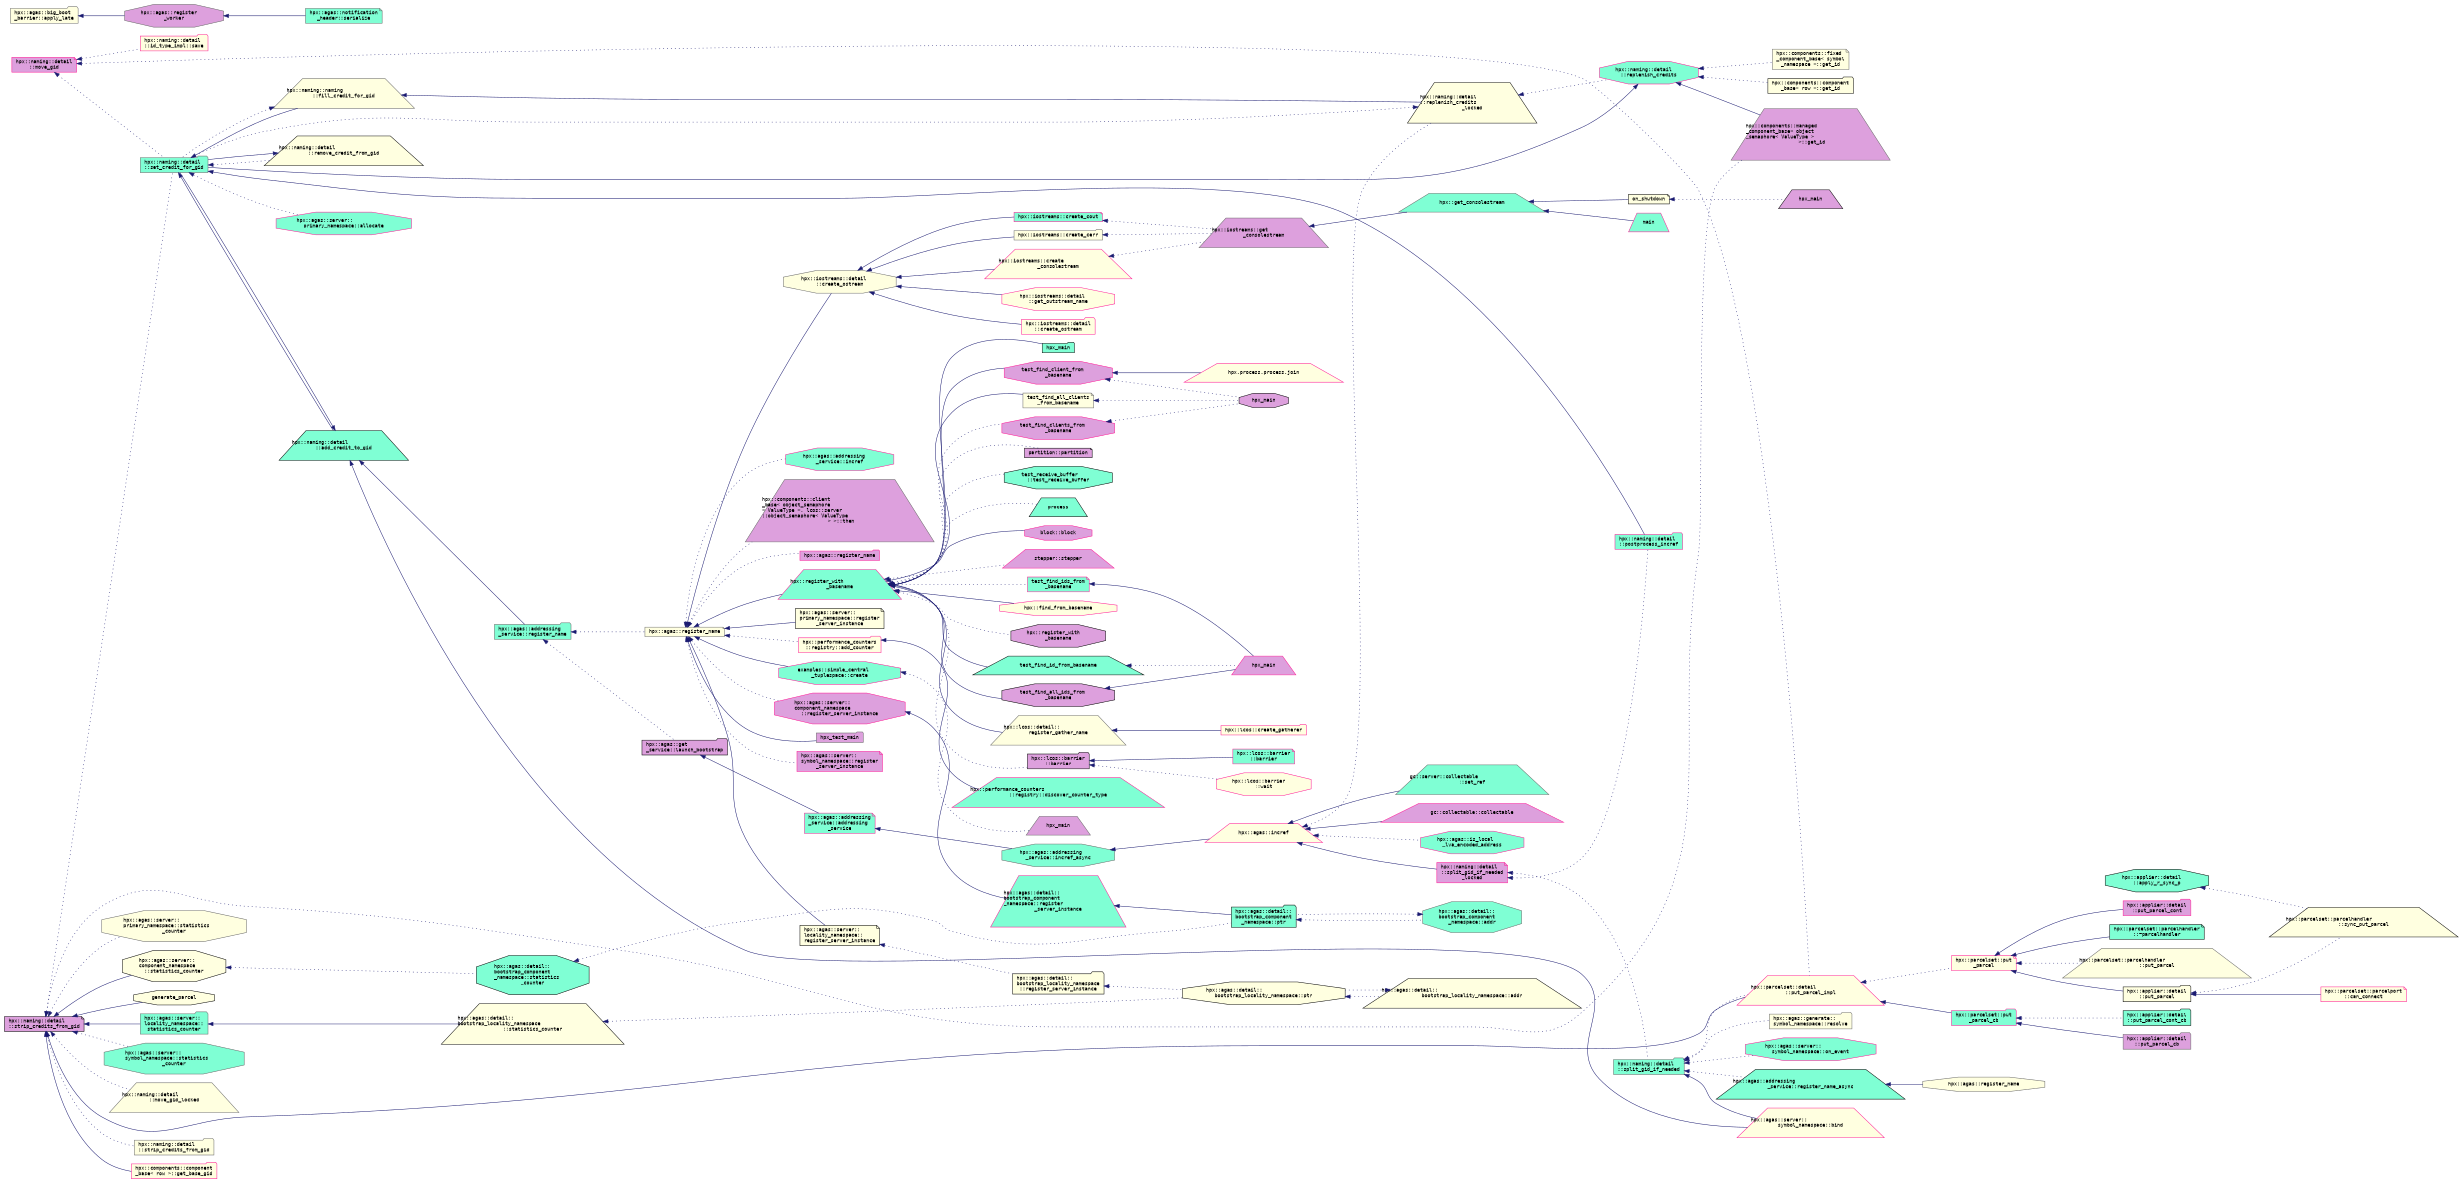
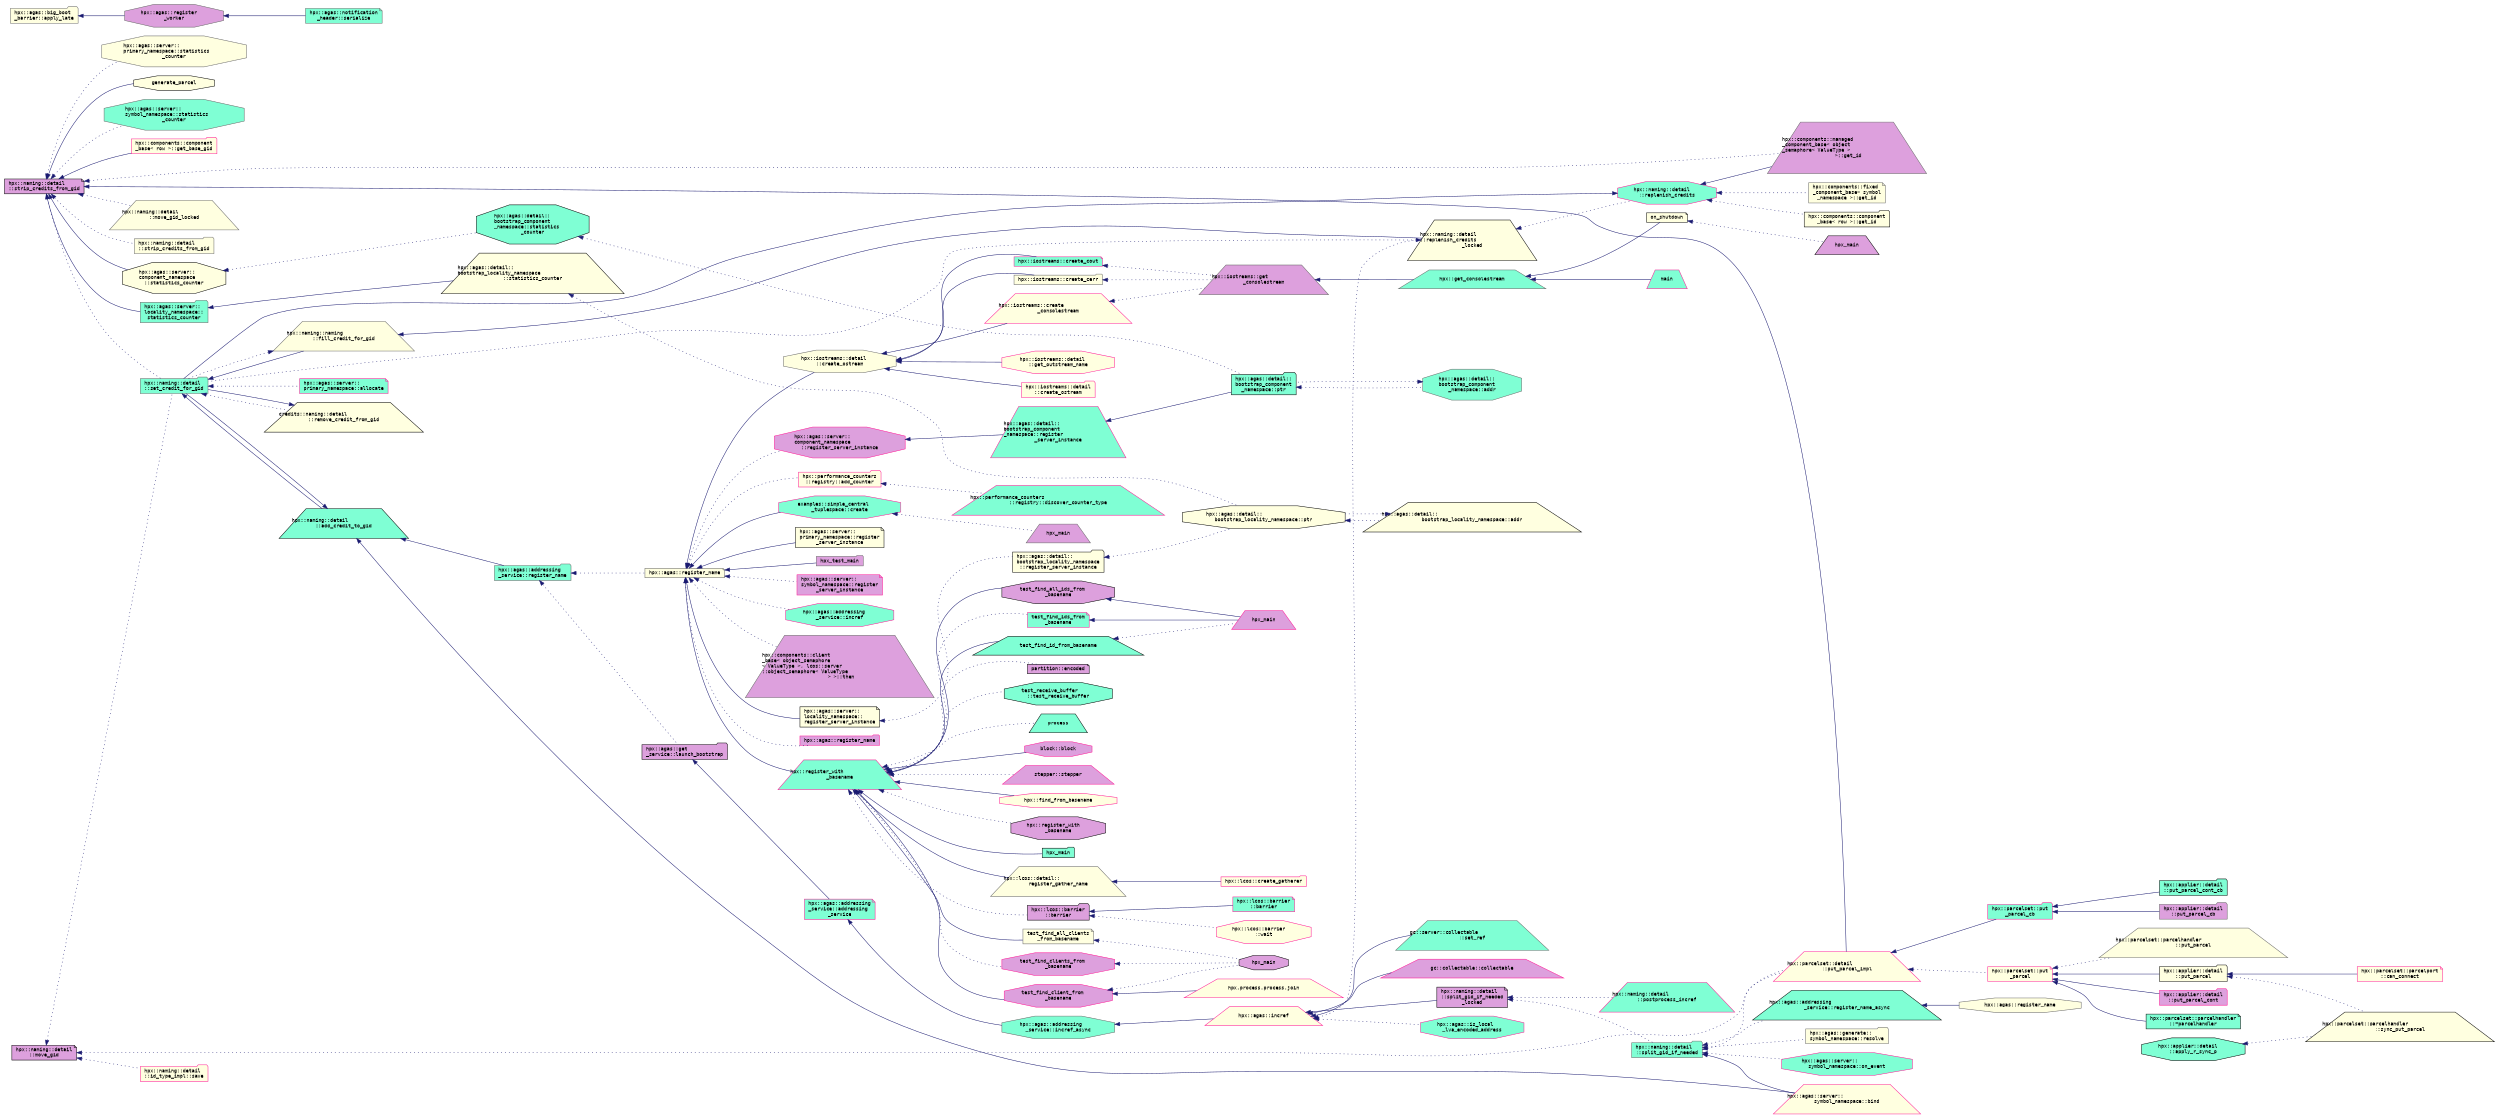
node "hpx::naming::detail ::move_gid": color deeppink -> black
node "hpx::naming::detail ::remove_credit_from_gid": label "hpx::naming::detail ::remove_credit_from_gid" -> "credits::naming::detail ::remove_credit_from_gid"
edge "hpx::naming::detail ::postprocess_incref" -> "hpx::naming::detail ::set_credit_for_gid": removed
node "hpx::agas::server:: primary_namespace::allocate": shape octagon -> note
node "partition::partition": label "partition::partition" -> "partition::encoded"
node "hpx::naming::detail ::postprocess_incref": shape folder -> trapezium
edge "hpx::performance_counters ::registry::discover_counter_type" -> "hpx::performance_counters ::registry::add_counter": style solid -> dotted
node "hpx::naming::detail ::split_gid_if_needed _locked": color deeppink -> black
edge "hpx::applier::detail ::put_parcel_cont_cb" -> "hpx::parcelset::put _parcel_cb": style dotted -> solid
